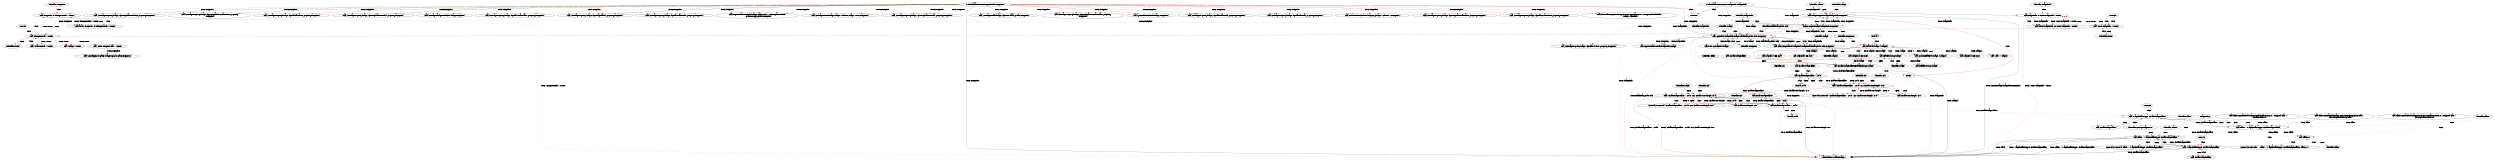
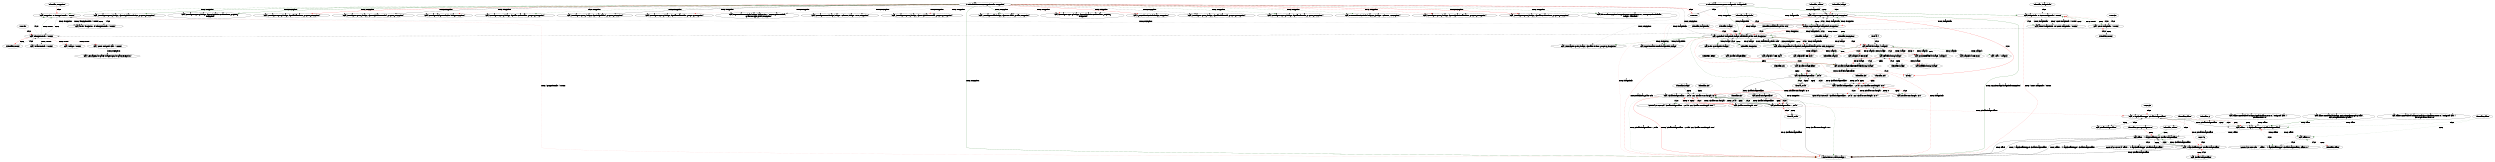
edge "(Call,ReadBlob(image,4,magick))" -> "(MethodReturn,static Image *)": removed, label "DDG: magick"
node "(ImageInfo,c)": label "(ImageInfo,c)" -> "(Identifier,c)"
